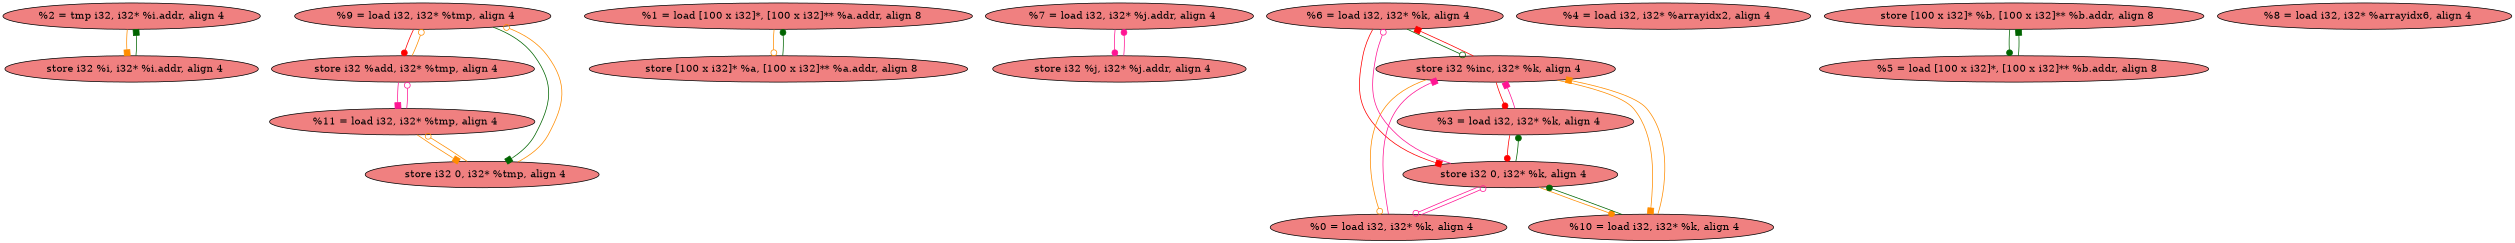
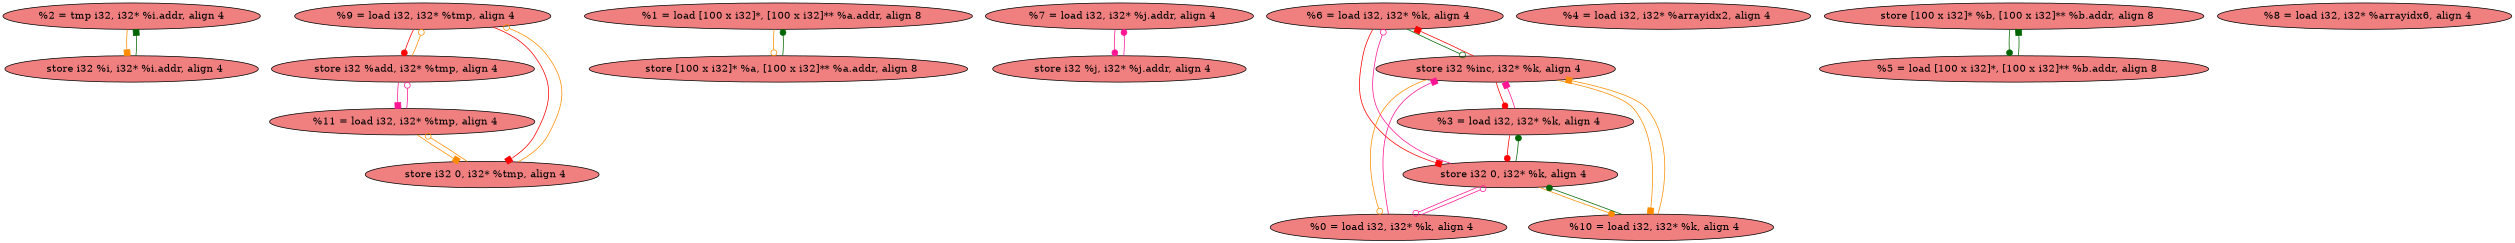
edge "%9 = load i32, i32* %tmp, align 4" -> "store i32 0, i32* %tmp, align 4": color darkgreen -> red
